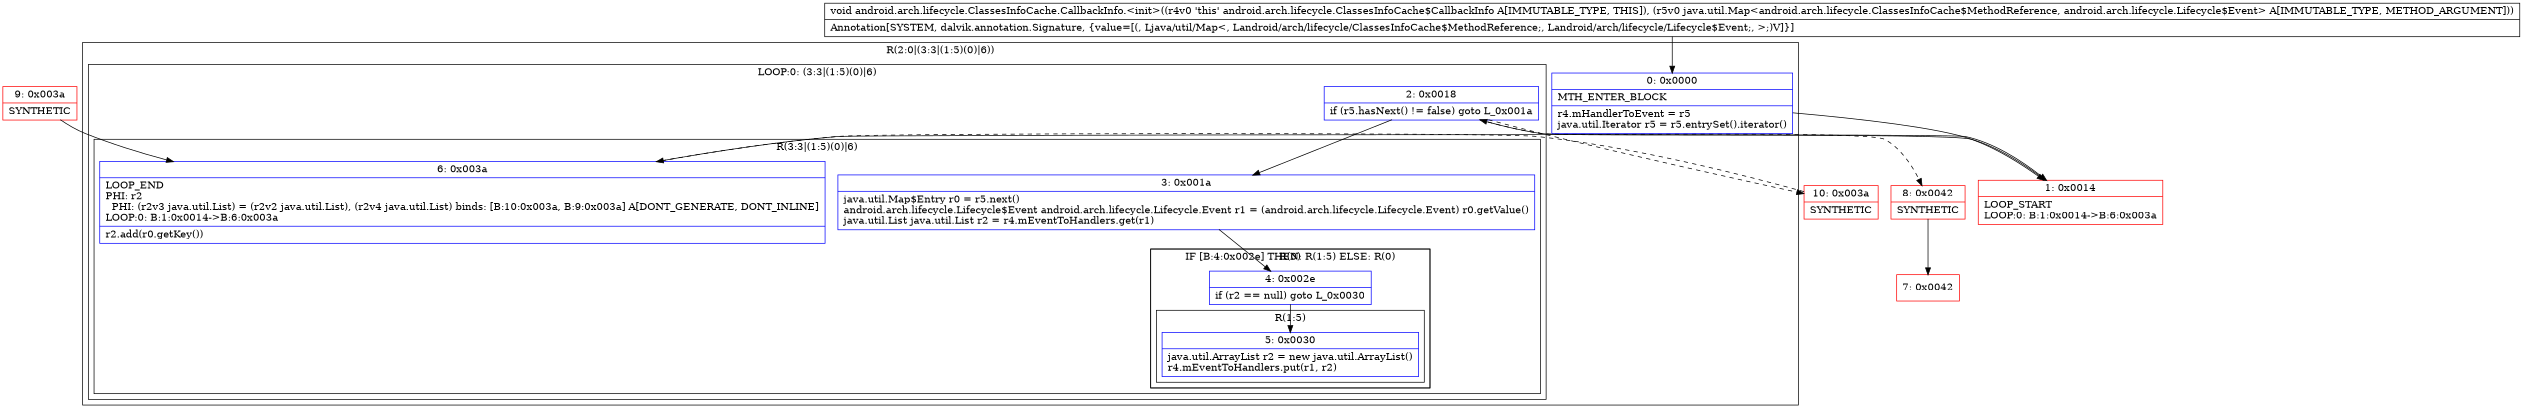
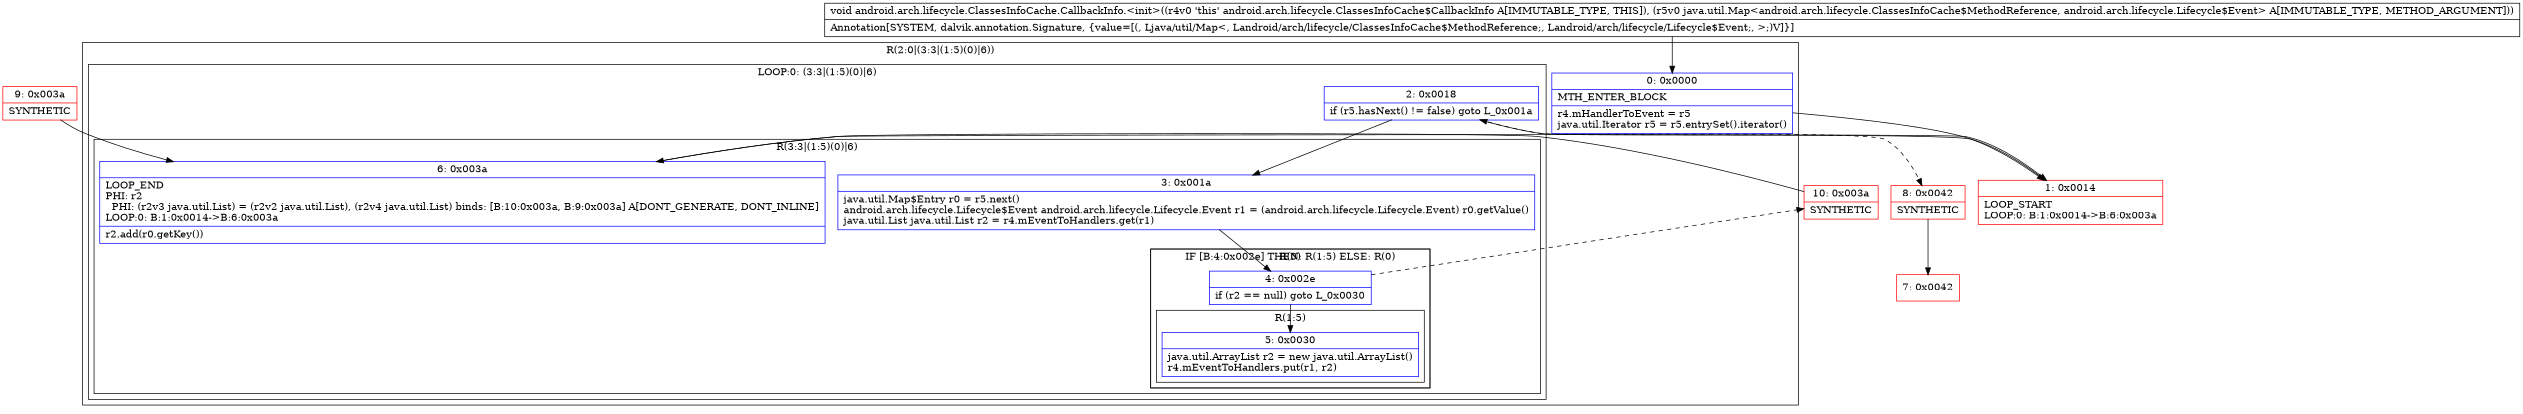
edge "10: 0x003a" -> "6: 0x003a": style dashed -> solid
edge "2: 0x0018" -> "10: 0x003a": now "4: 0x002e" -> "10: 0x003a"
